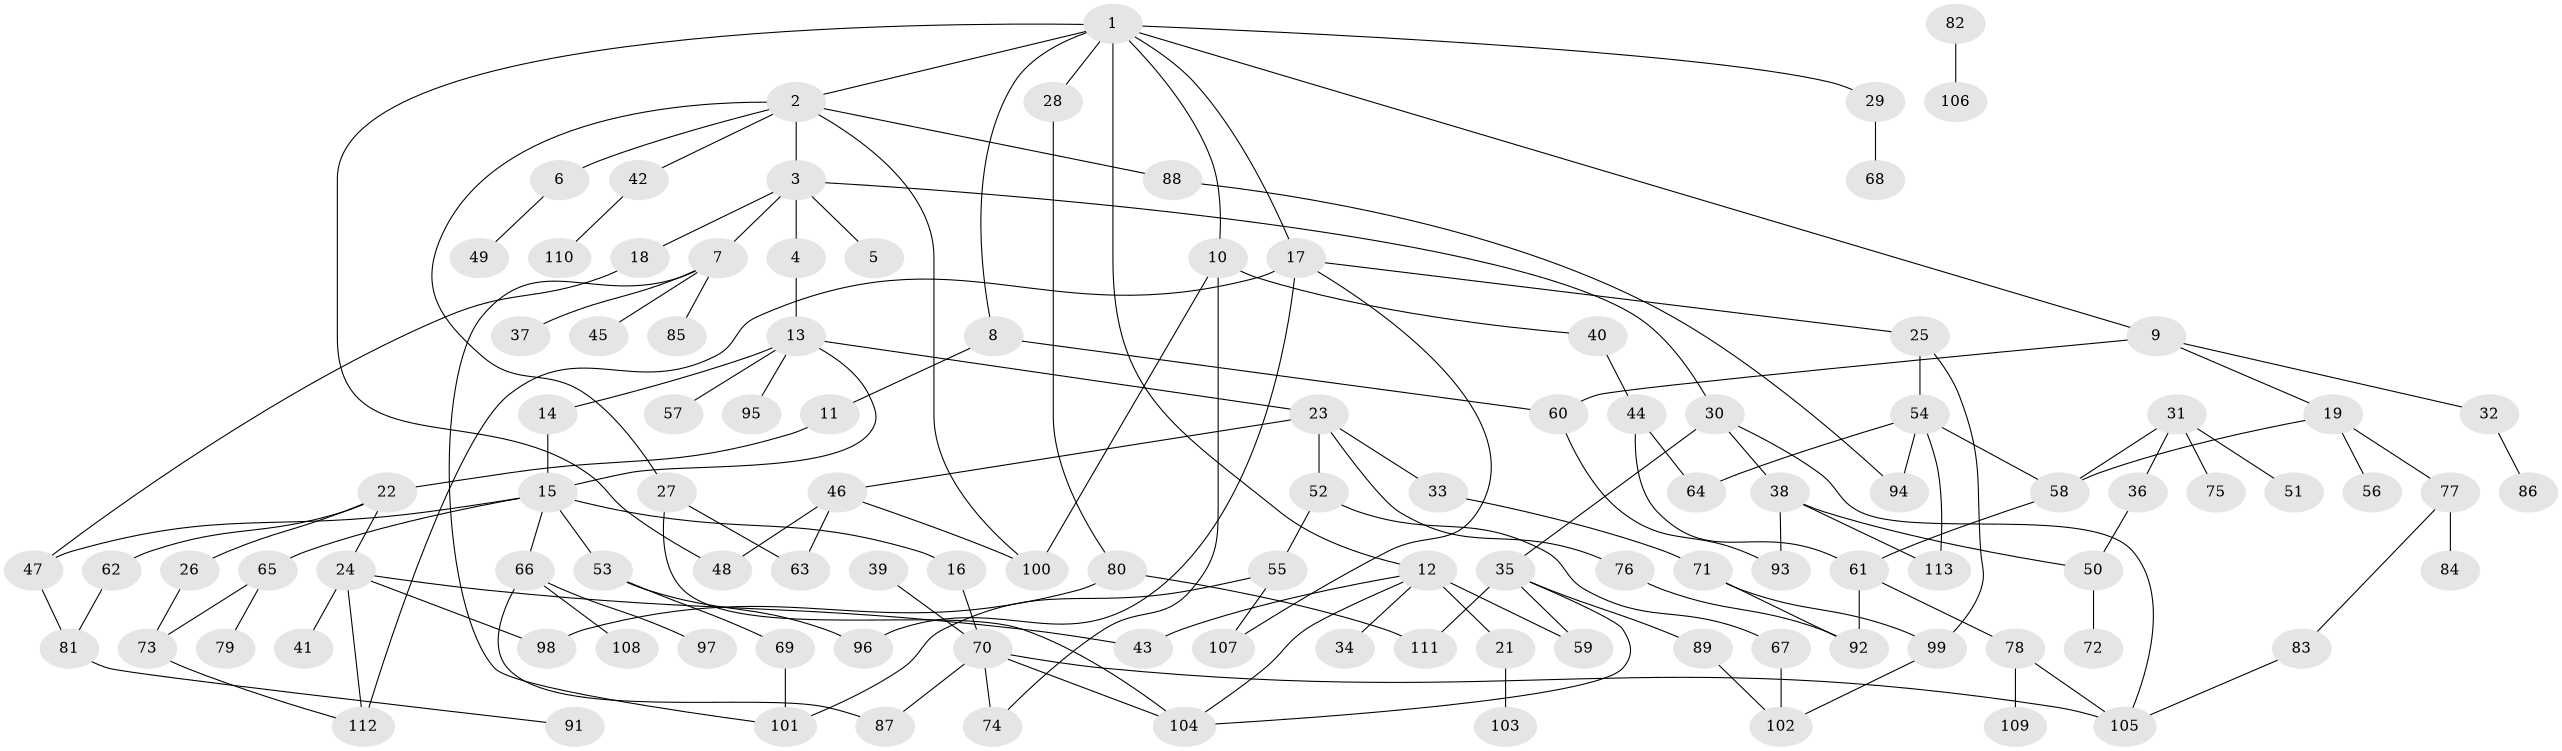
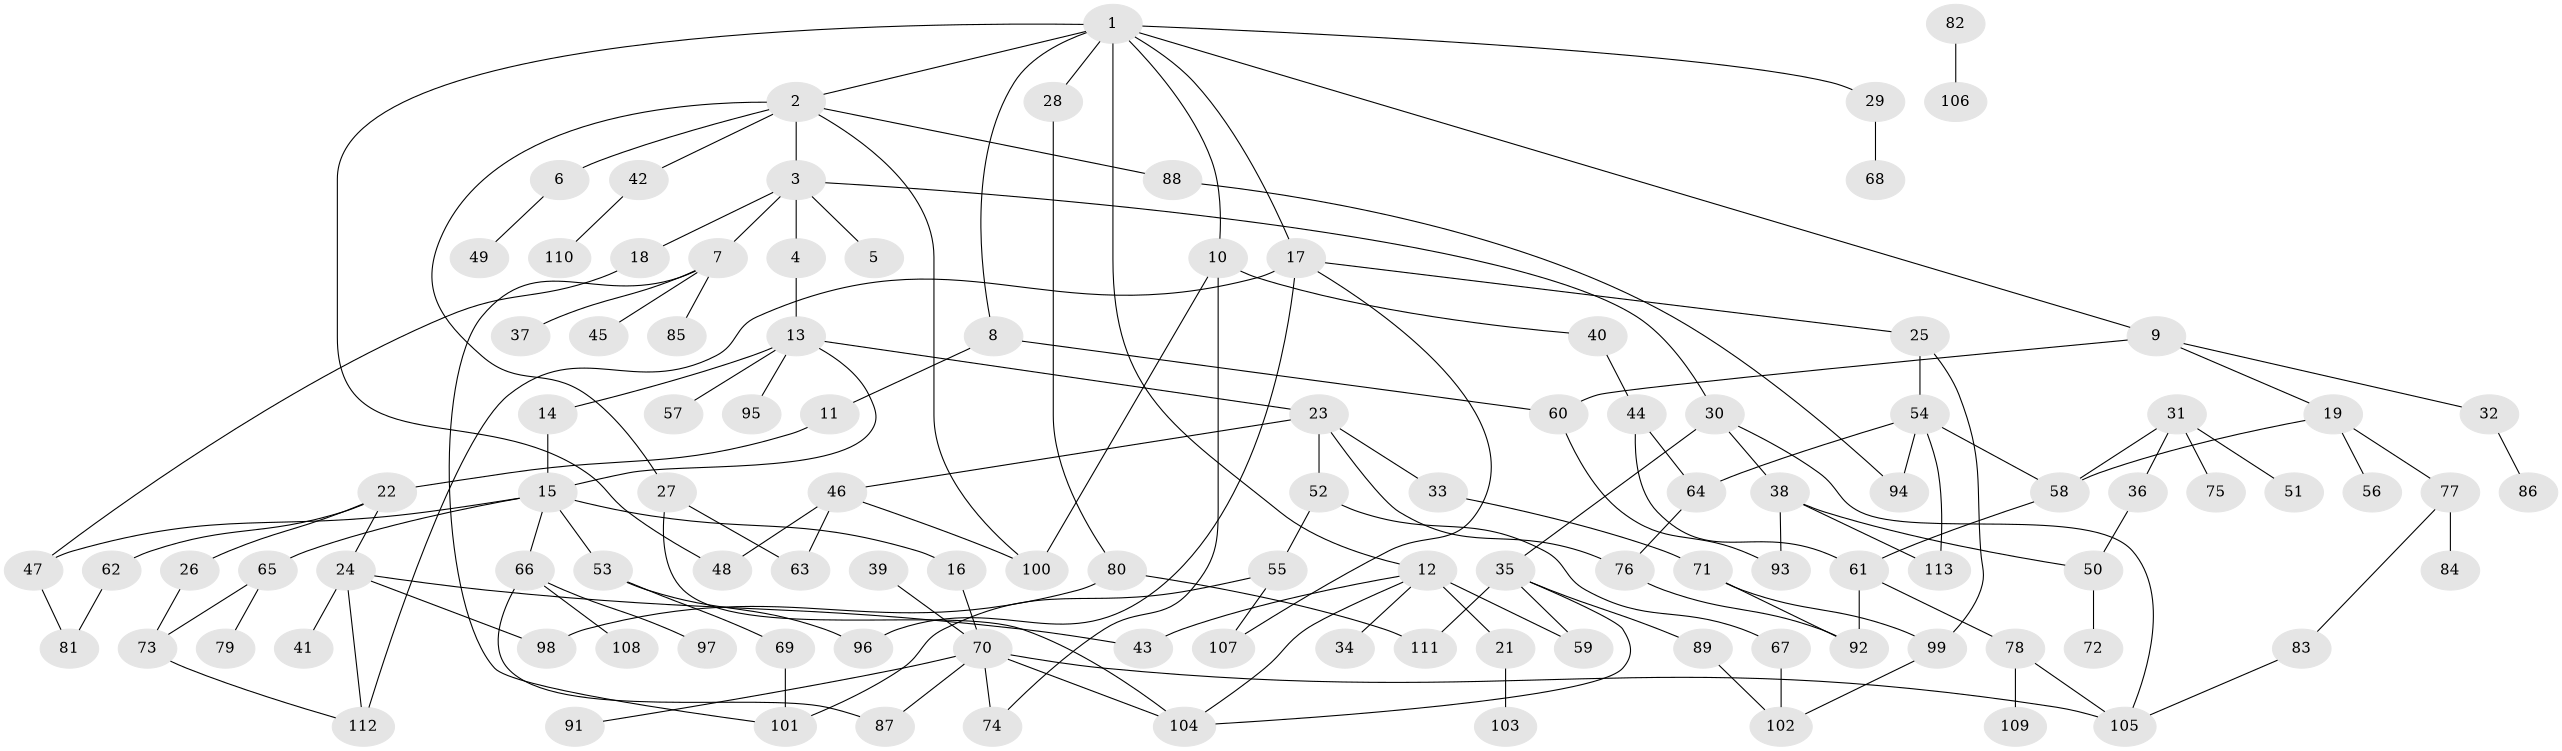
edge "64" -- "76": added
edge "81" -- "91": now "70" -- "91"
